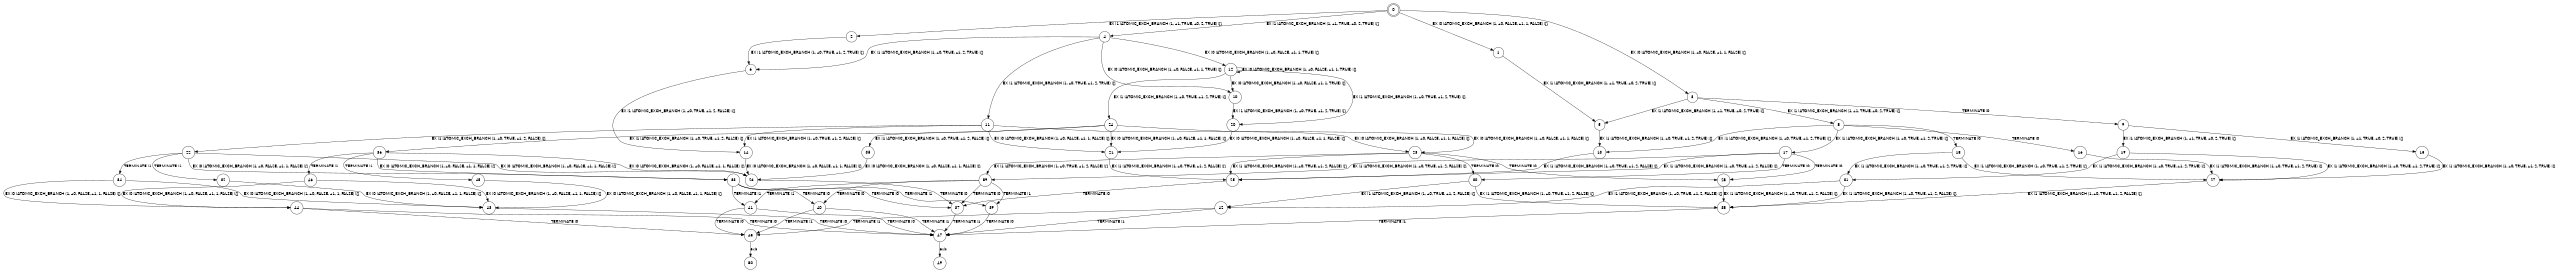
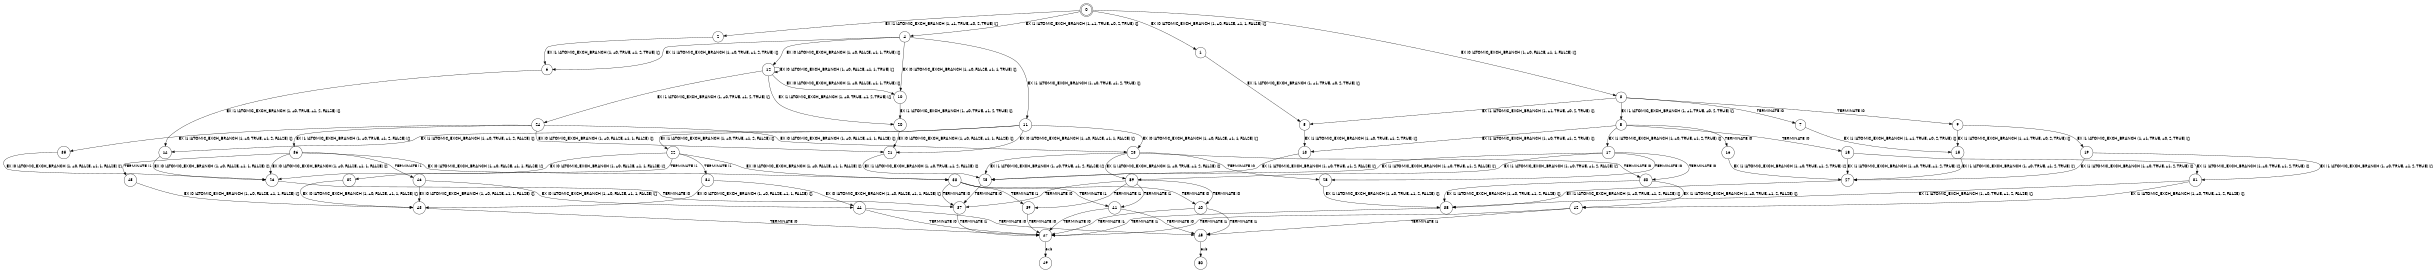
node "7": added
